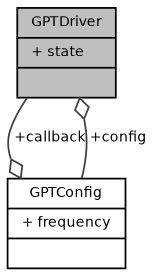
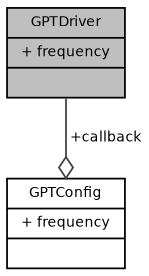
node "GPTDriver": text "+ state" -> "+ frequency"
edge "GPTConfig" -> "GPTDriver": removed, label "+config"
